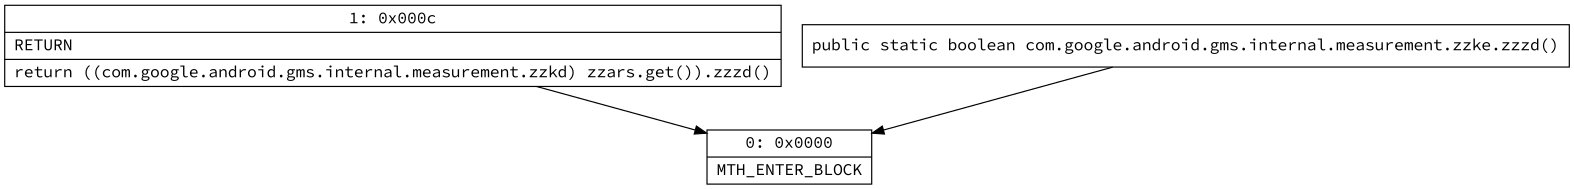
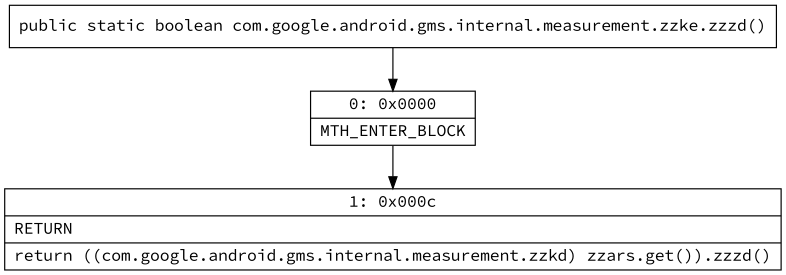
edge "1: 0x000c" -> "0: 0x0000": reversed
